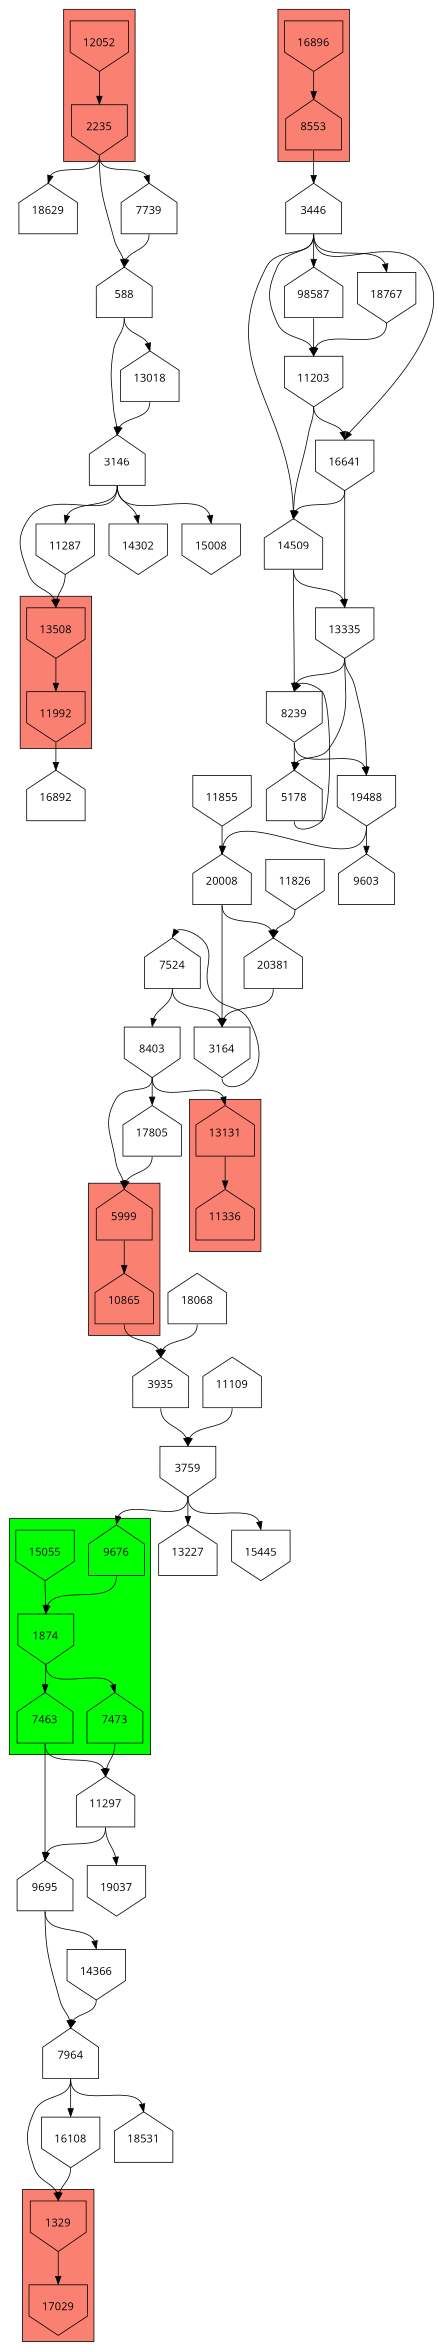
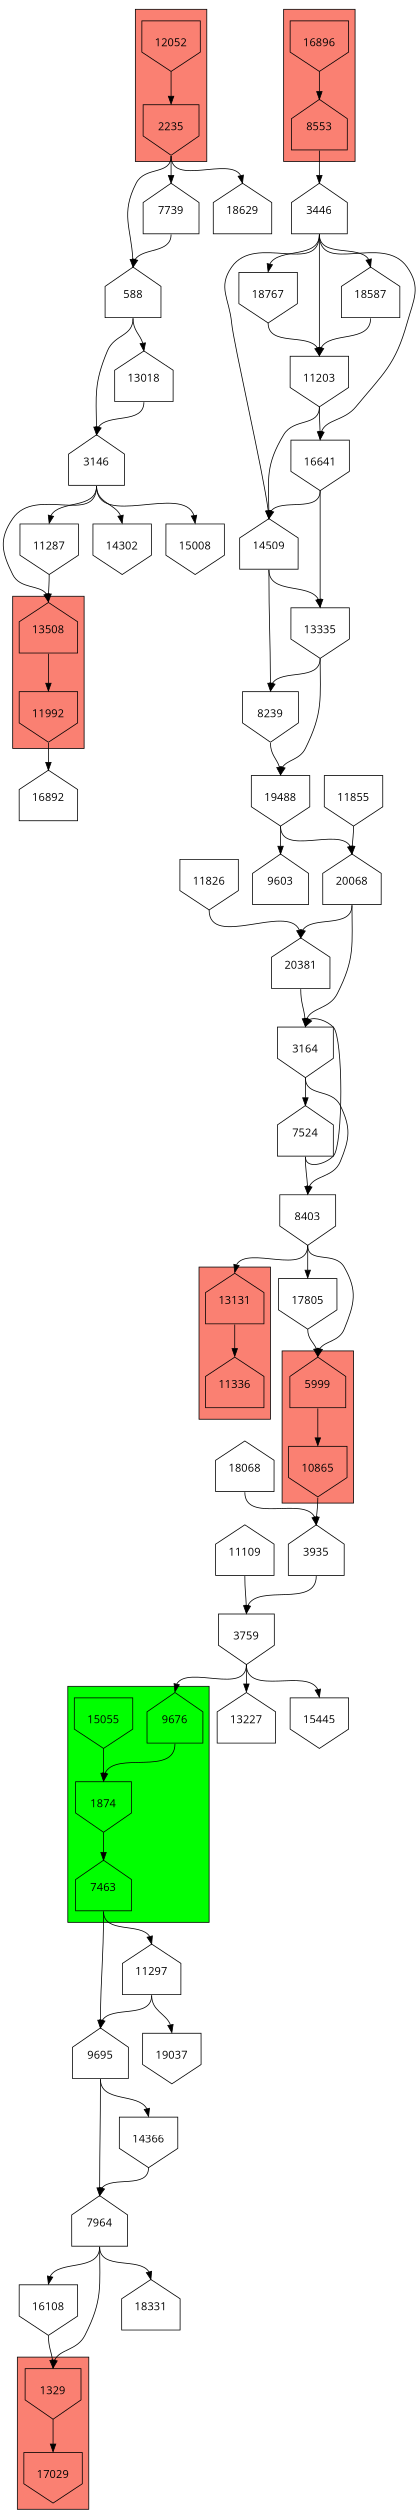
node "98587": label "98587" -> "18587"
node "13508": shape invhouse -> house
node "5178": removed
node "20008": label "20008" -> "20068"
edge "3164" -> "8403": added
node "17805": shape house -> invhouse
node "10865": shape house -> invhouse
node "7473": removed
node "18531": label "18531" -> "18331"
